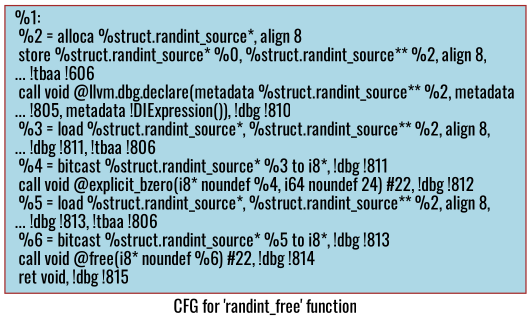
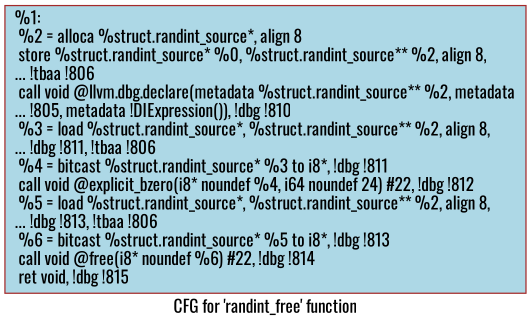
node "%1:": text "... !tbaa !606" -> "... !tbaa !806"
